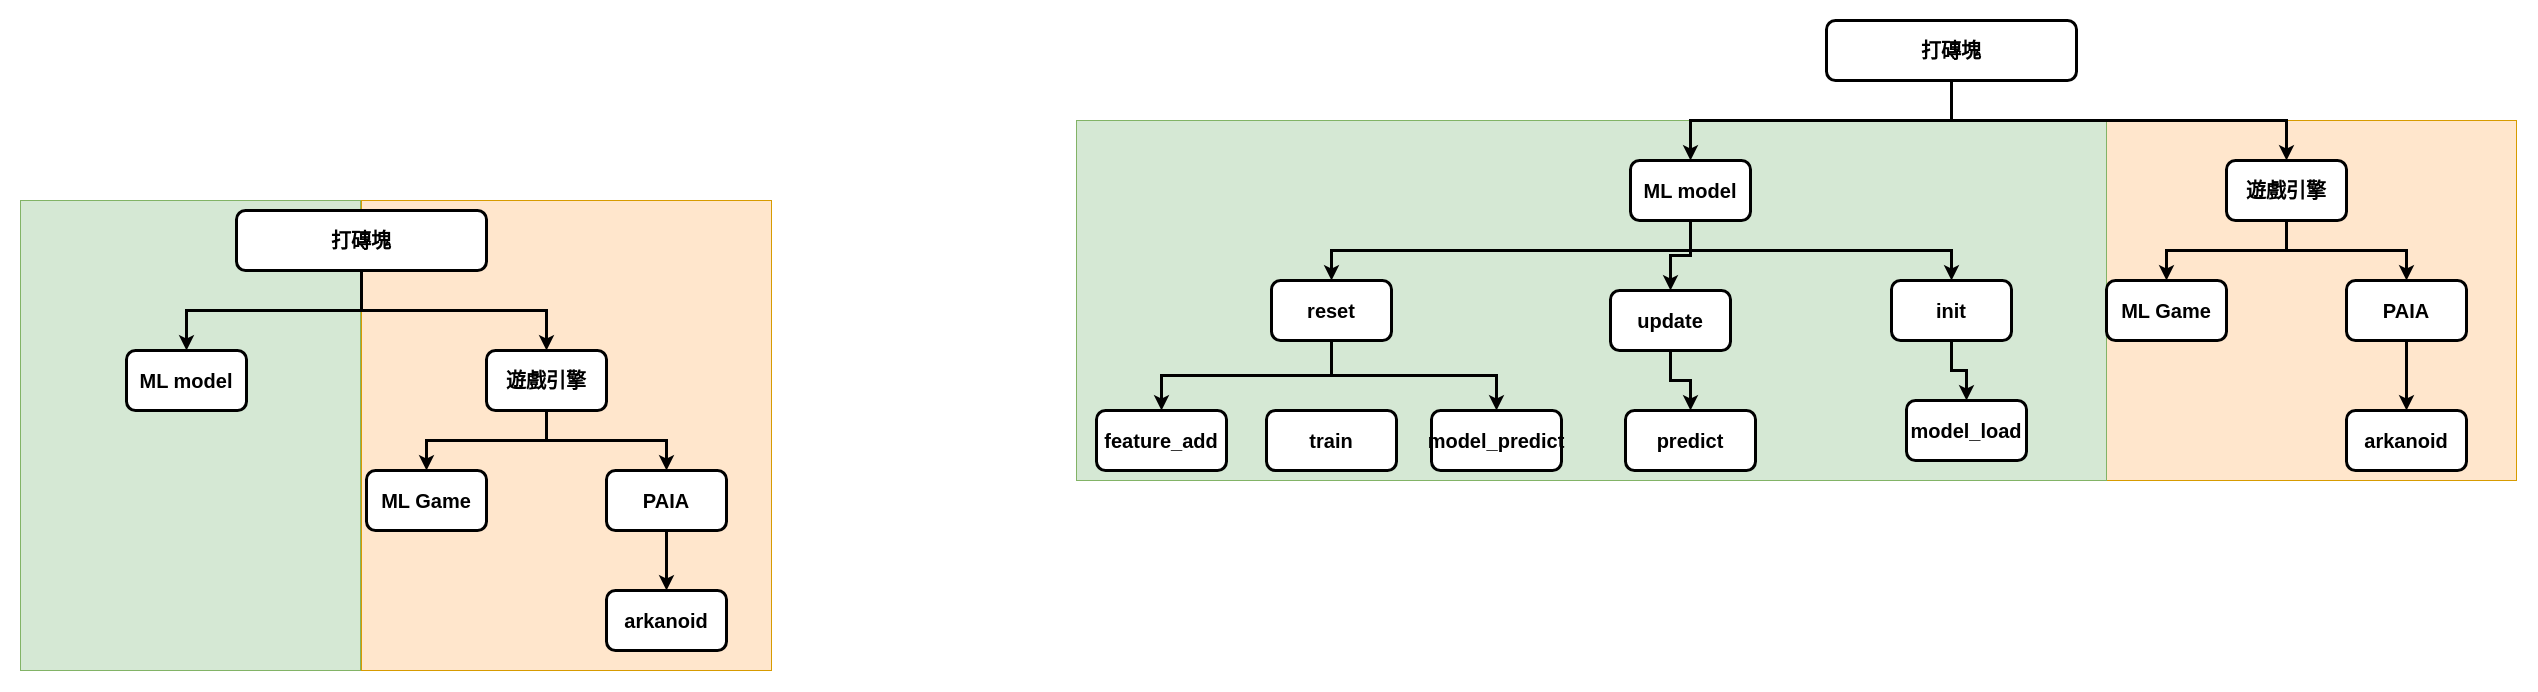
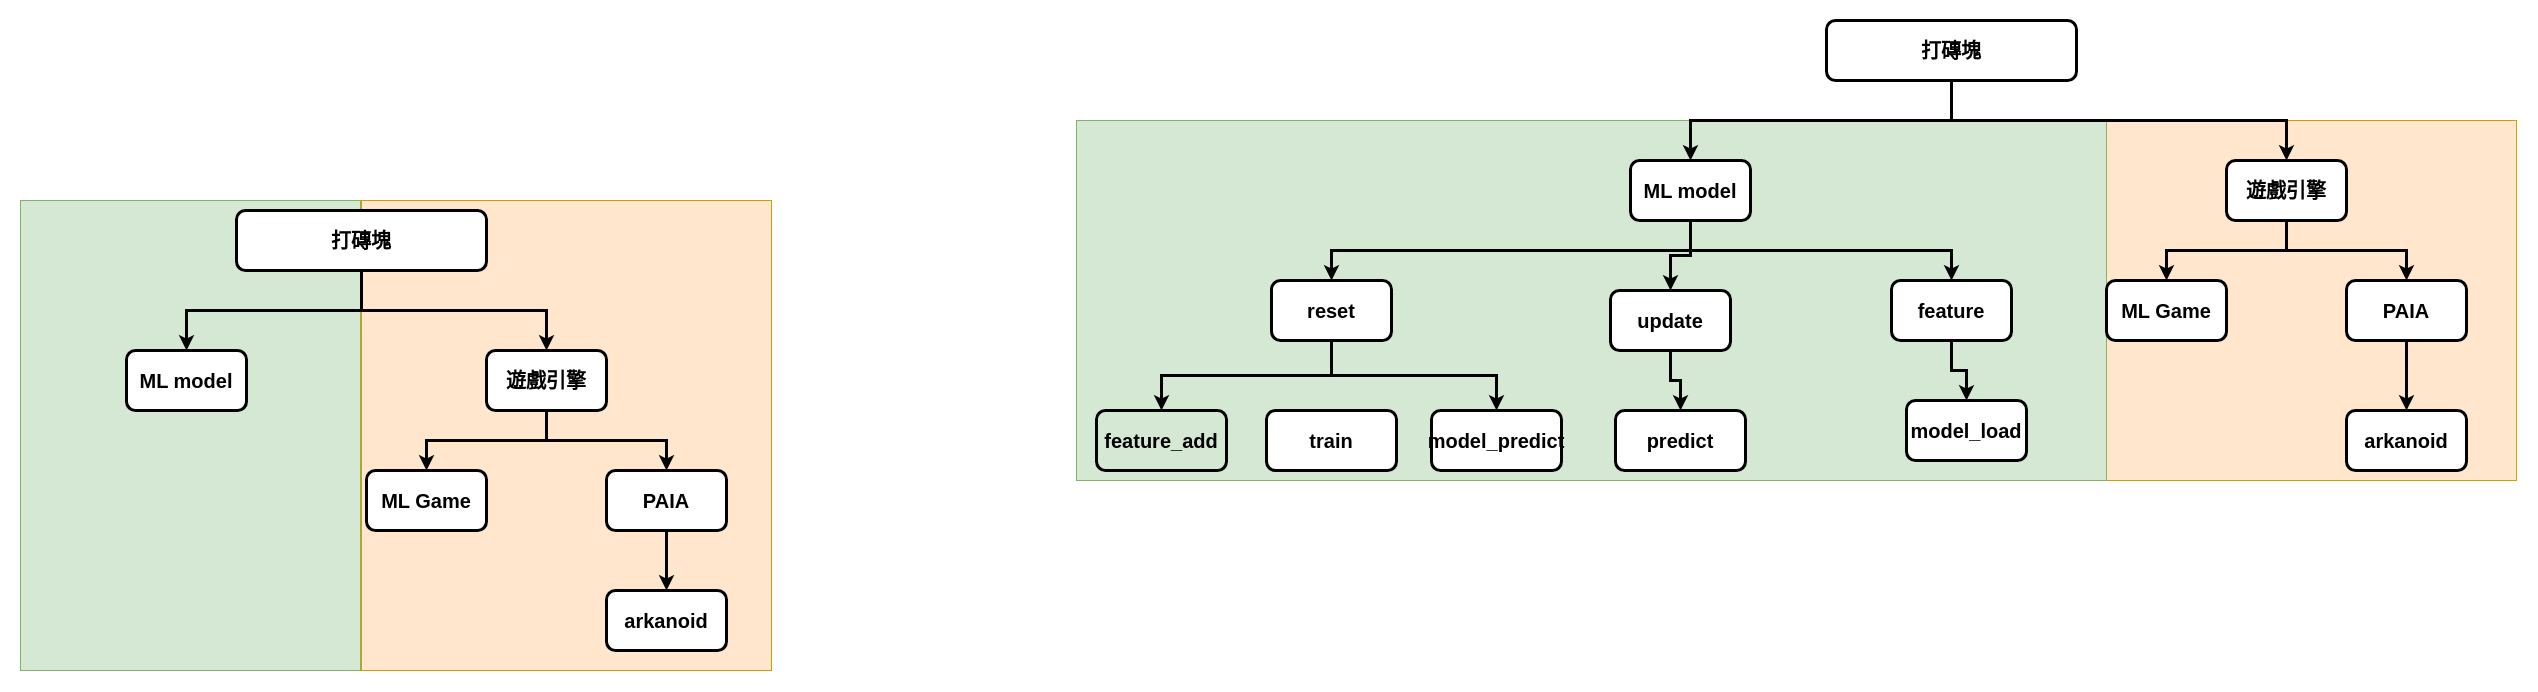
node "init": label "init" -> "feature"
node "feature_add": fillcolor #ffffff -> #d5e8d4
node "predict": moved (1691, 441) -> (1681, 441)
